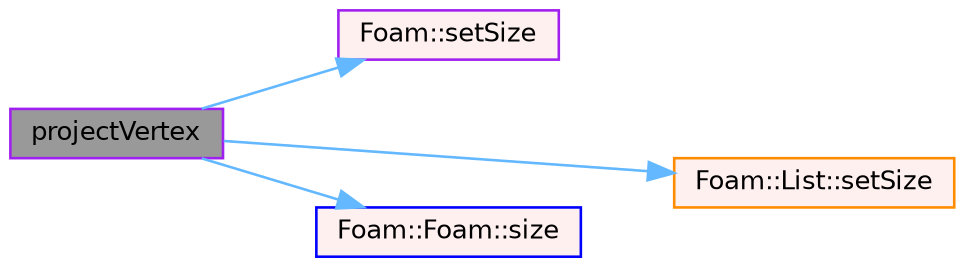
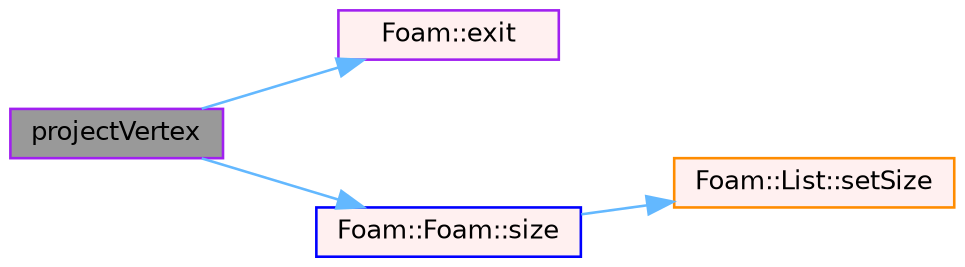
node "Foam::setSize": label "Foam::setSize" -> "Foam::exit"
edge "projectVertex" -> "Foam::List::setSize": now "Foam::Foam::size" -> "Foam::List::setSize"
